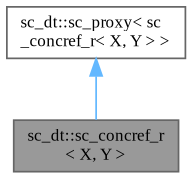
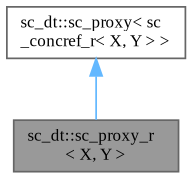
node "sc_dt::sc_concref_r < X, Y >": label "sc_dt::sc_concref_r < X, Y >" -> "sc_dt::sc_proxy_r < X, Y >"
